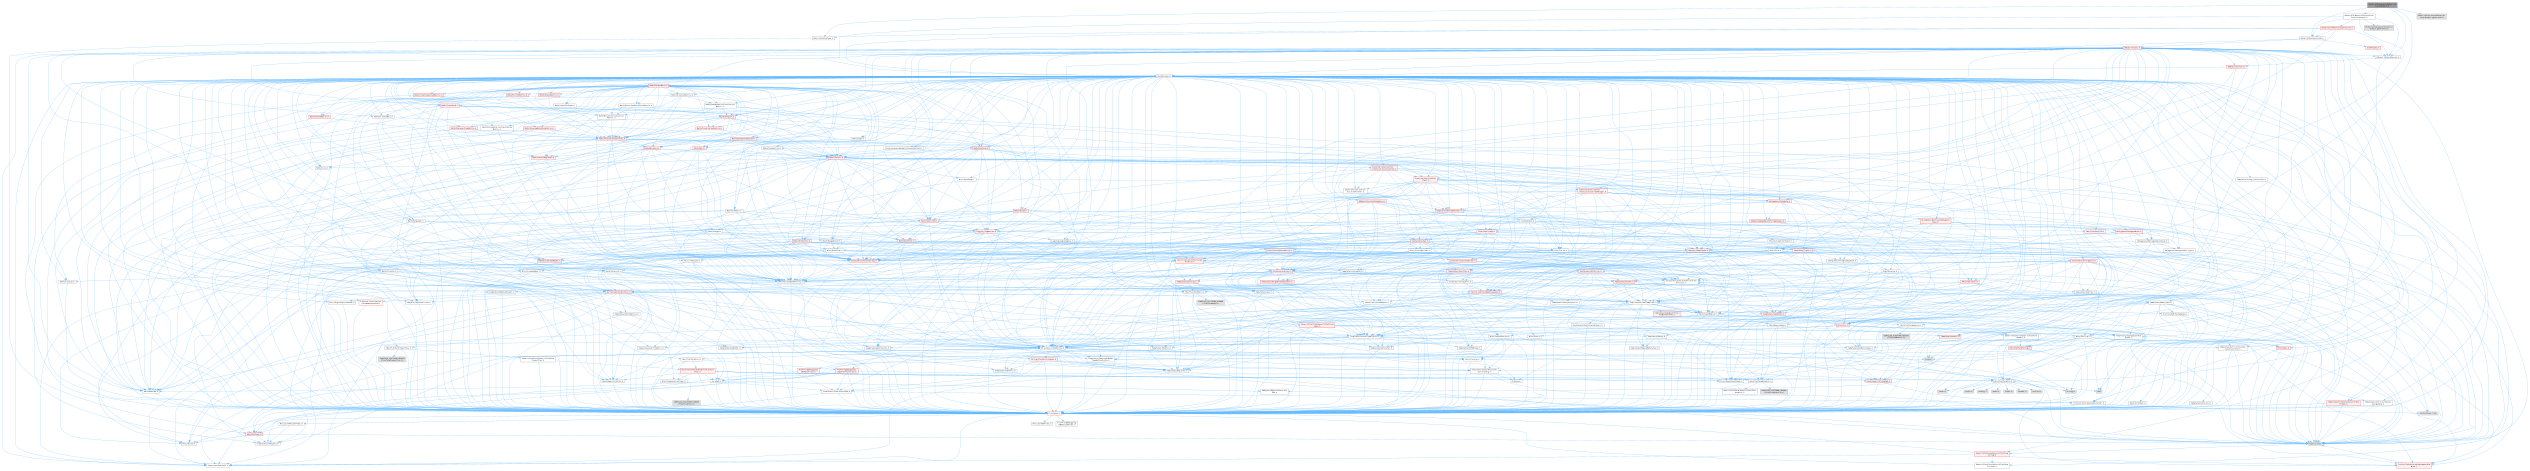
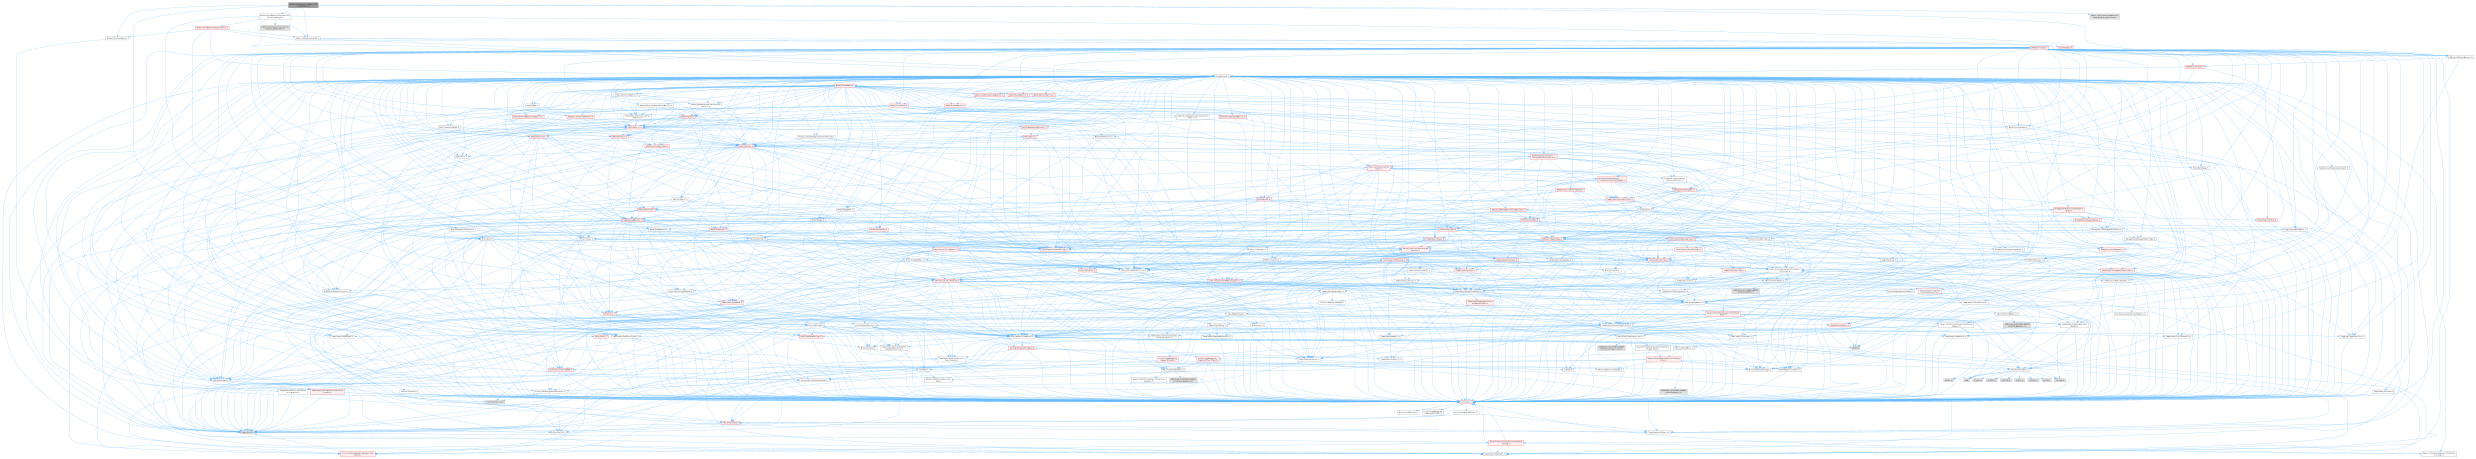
edge "Math/Quat.h" -> "Math/TranslationMatrix.h": now "Math/Quat.h" -> "Math/Rotator.h"
node "Math/PlatformProperties.h": label "Math/PlatformProperties.h" -> "Math/Matrix.h"
